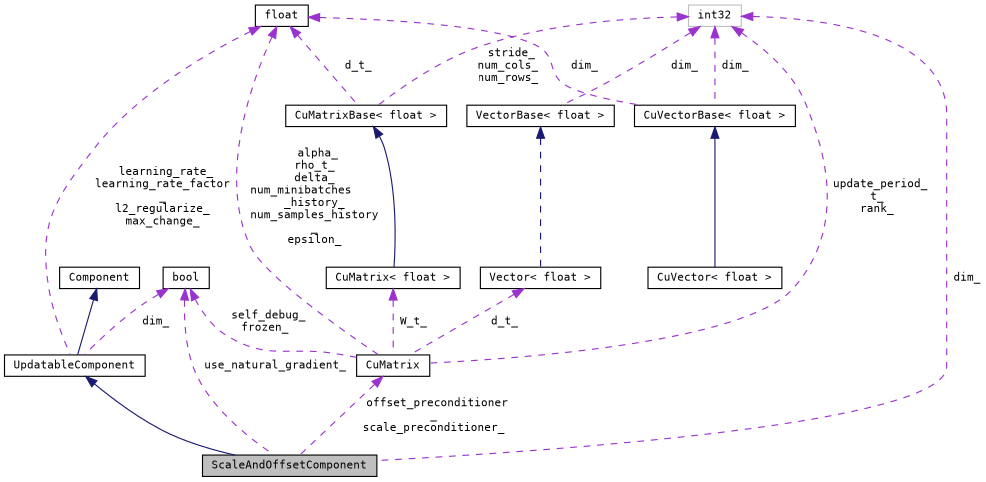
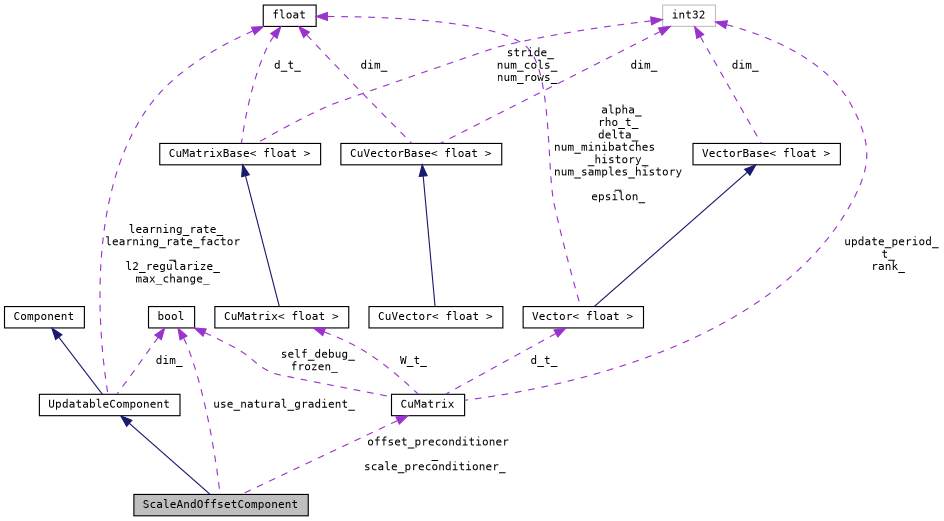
edge "Vector< float >" -> "VectorBase< float >": style dashed -> solid
edge "CuMatrix" -> "float": now "Vector< float >" -> "float"
edge "ScaleAndOffsetComponent" -> "int32": removed, label "dim_"
